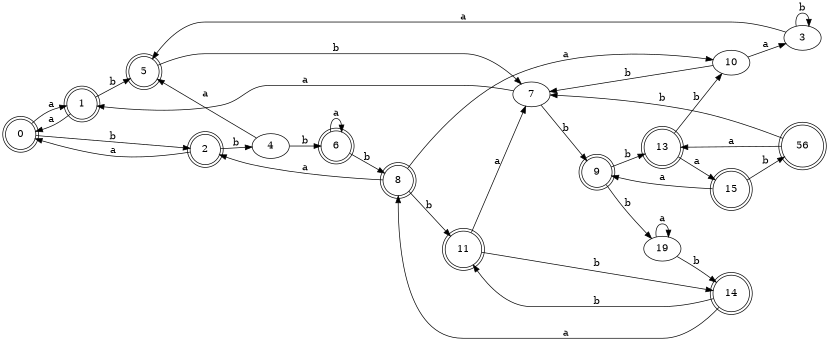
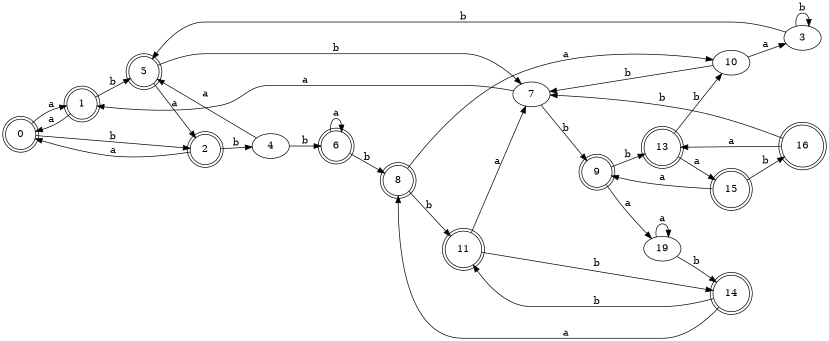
edge "3" -> "5": label "a" -> "b"
node "56": label "56" -> "16"
edge "8" -> "2": now "5" -> "2"
edge "9" -> "19": label "b" -> "a"
